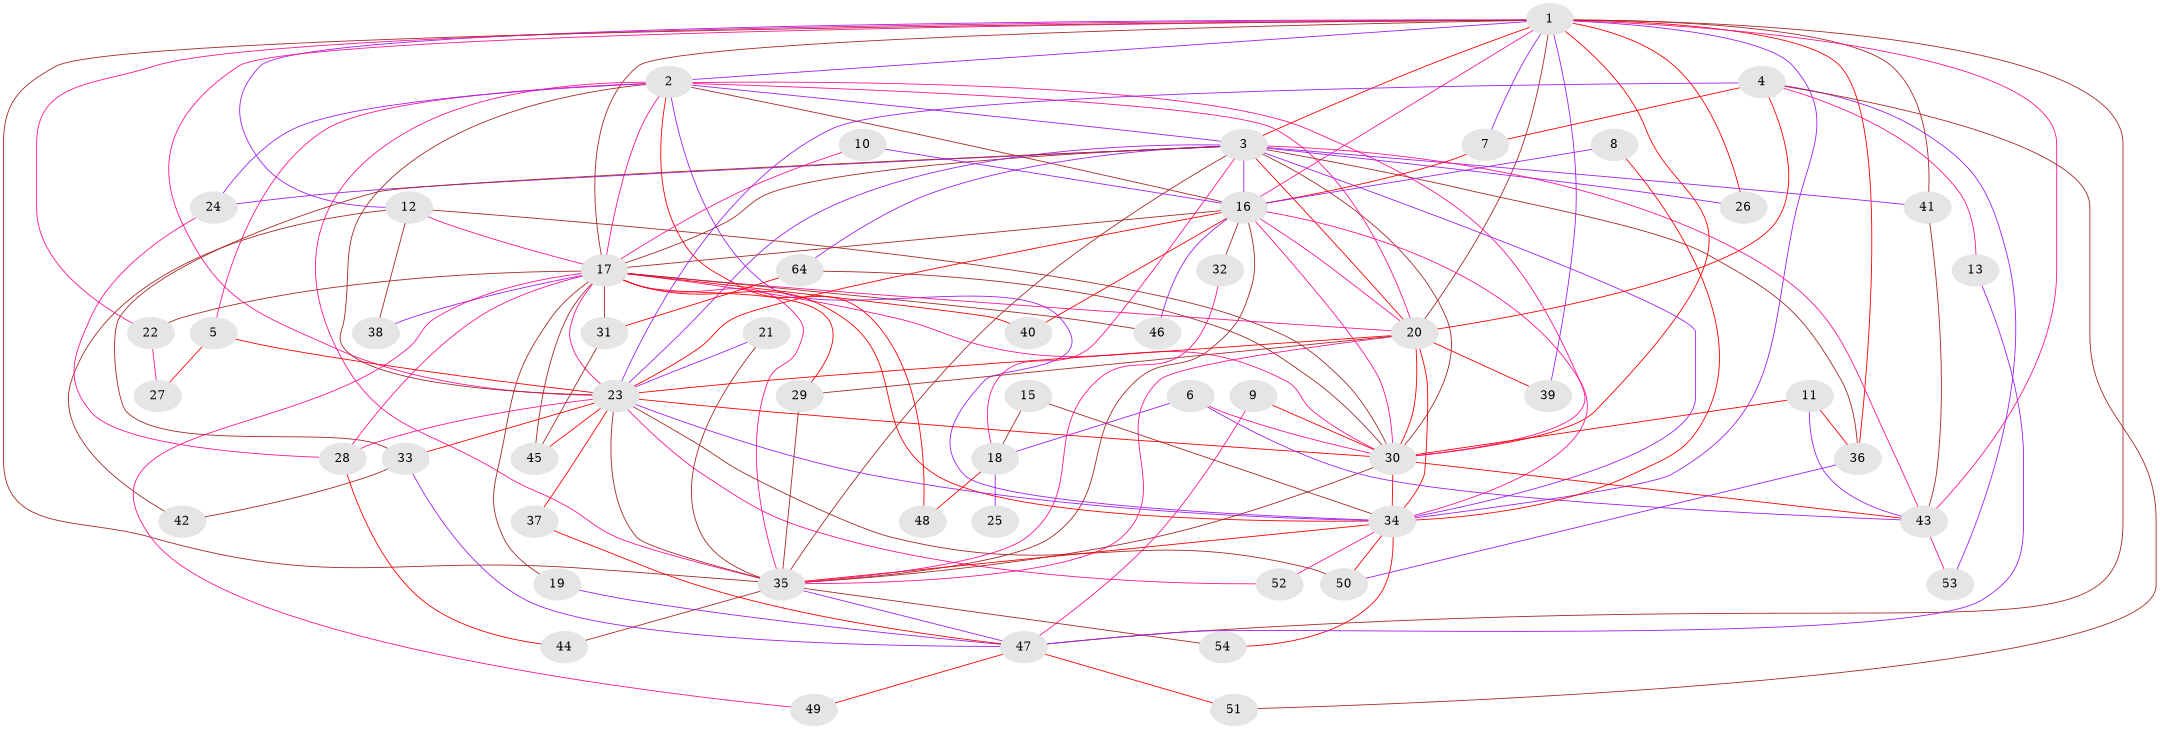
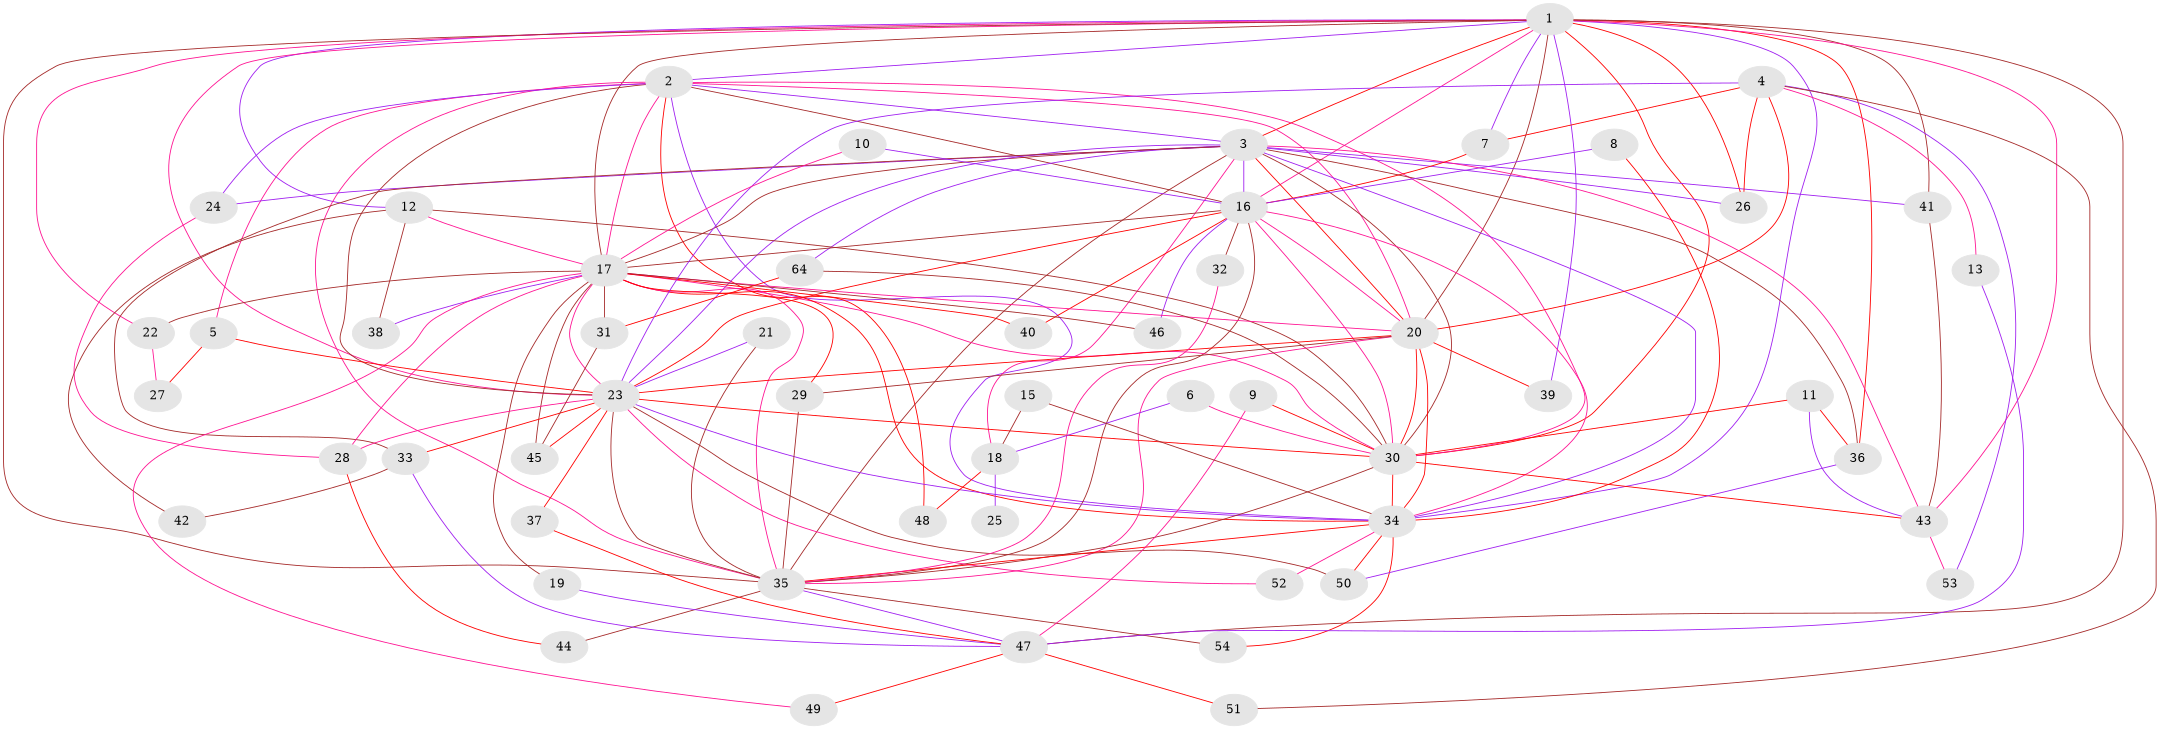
edge "4" -- "26": added
edge "6" -- "43": removed
